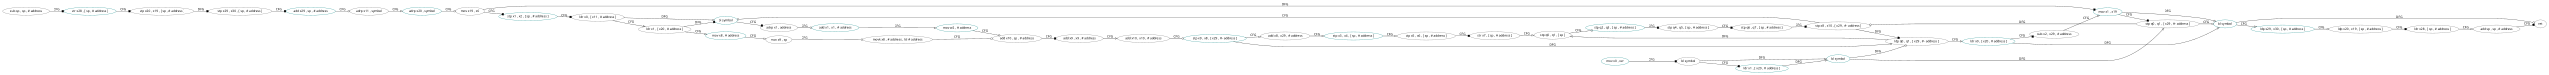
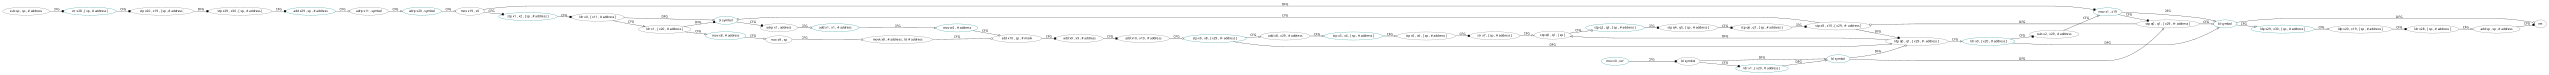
node "add x10 , sp , # address": label "add x10 , sp , # address" -> "add x10 , sp , # movk"
edge "add x9 , x9 , # address" -> "add x10 , x10 , # address": arrowhead onormal -> box
